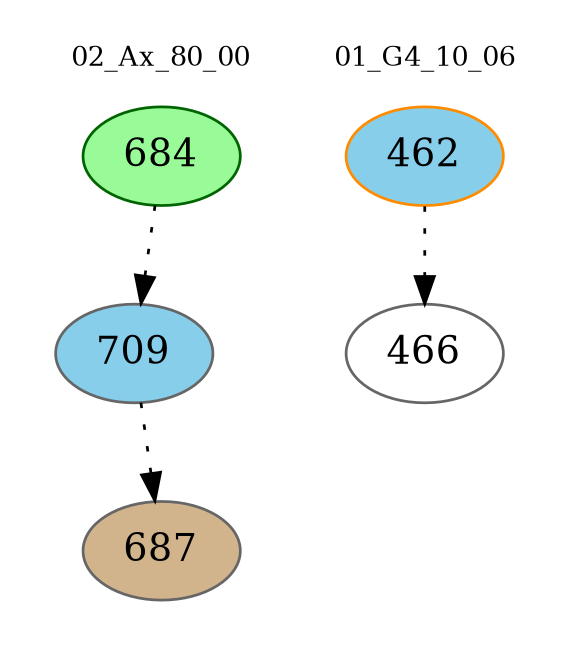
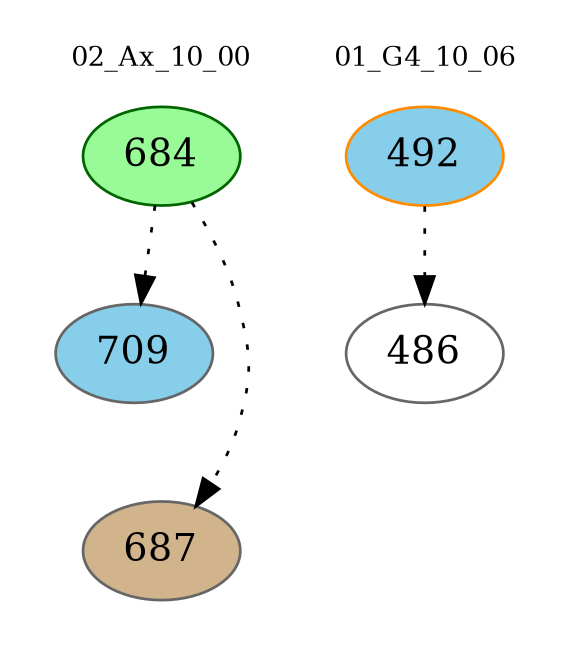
cluster "02_Ax_80_00": label "02_Ax_80_00" -> "02_Ax_10_00"
node "462": label "462" -> "492"
node "466": label "466" -> "486"
edge "709" -> "687": now "684" -> "687"
